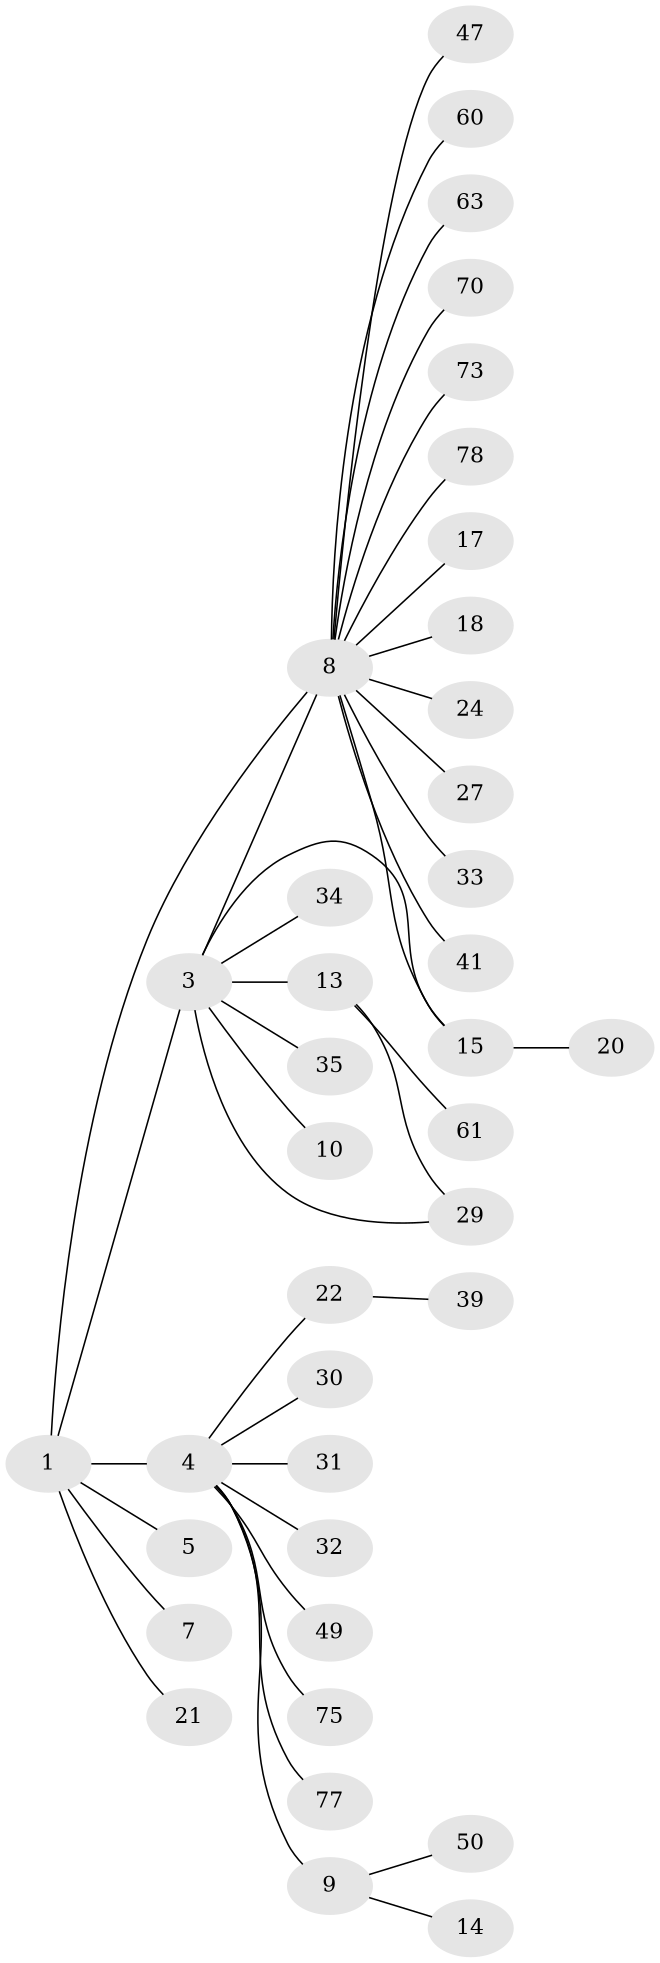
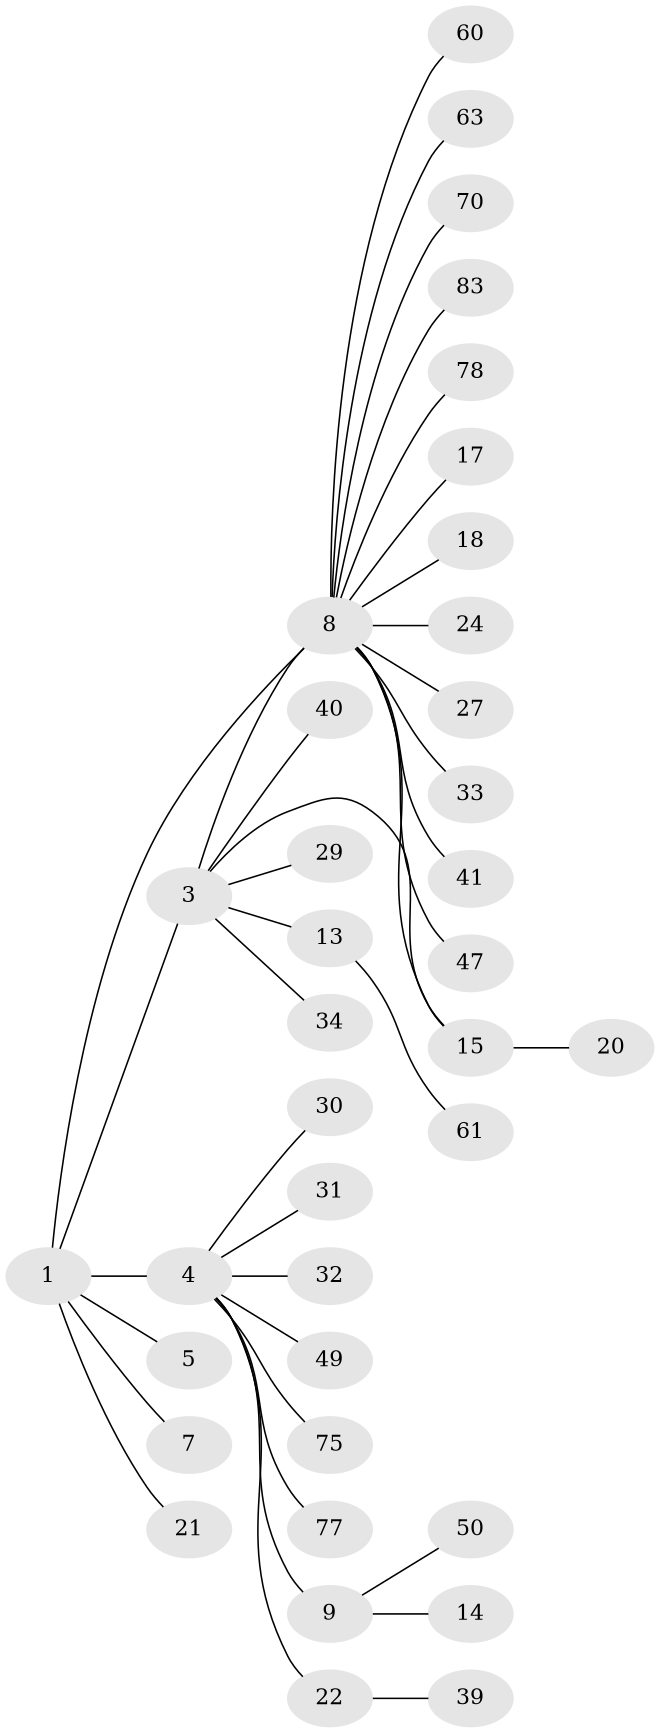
node "73": label "73" -> "83"
node "35": removed
edge "13" -- "29": removed
node "10": label "10" -> "40"
